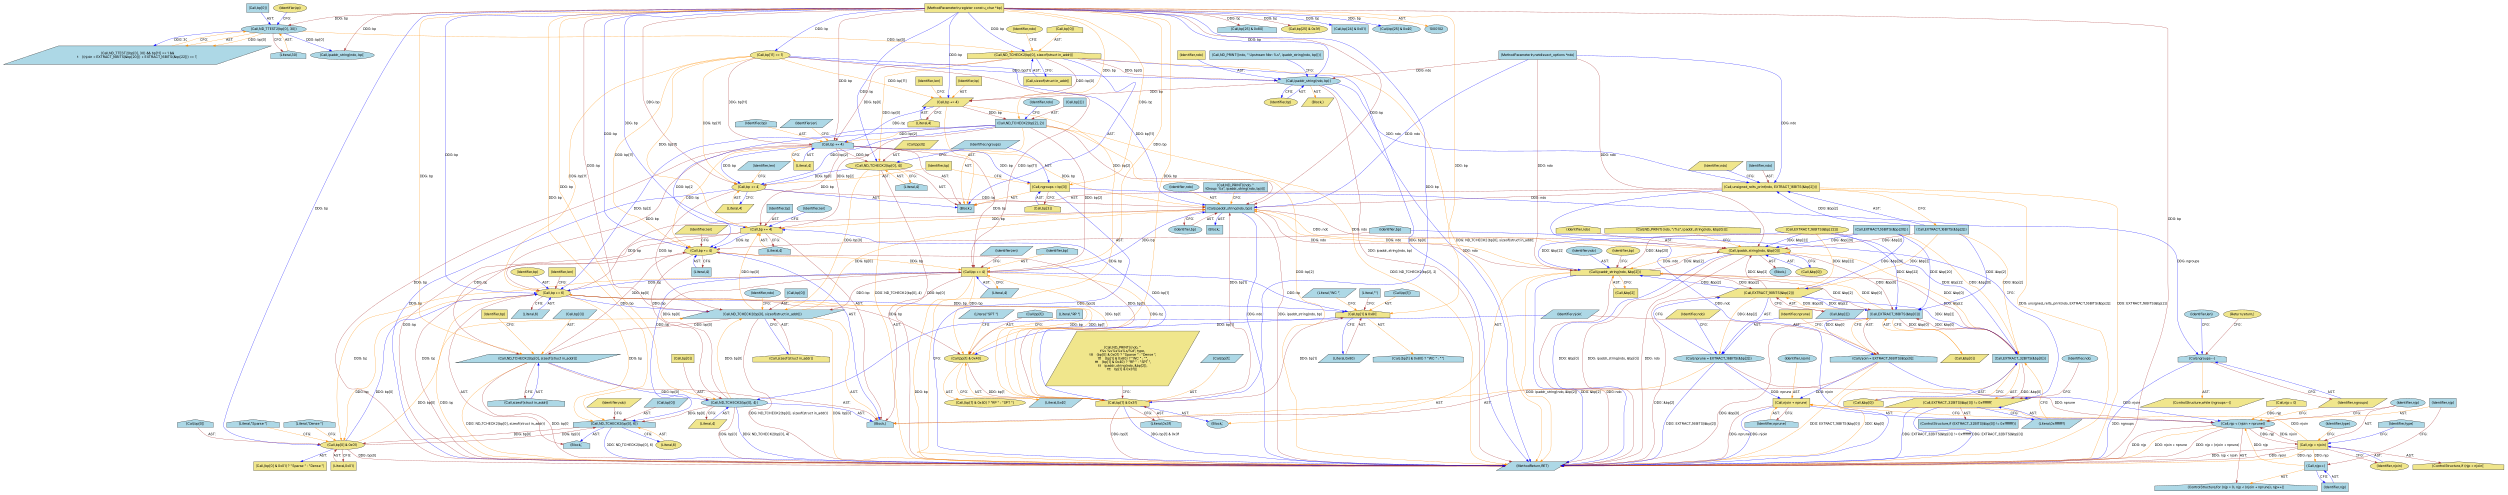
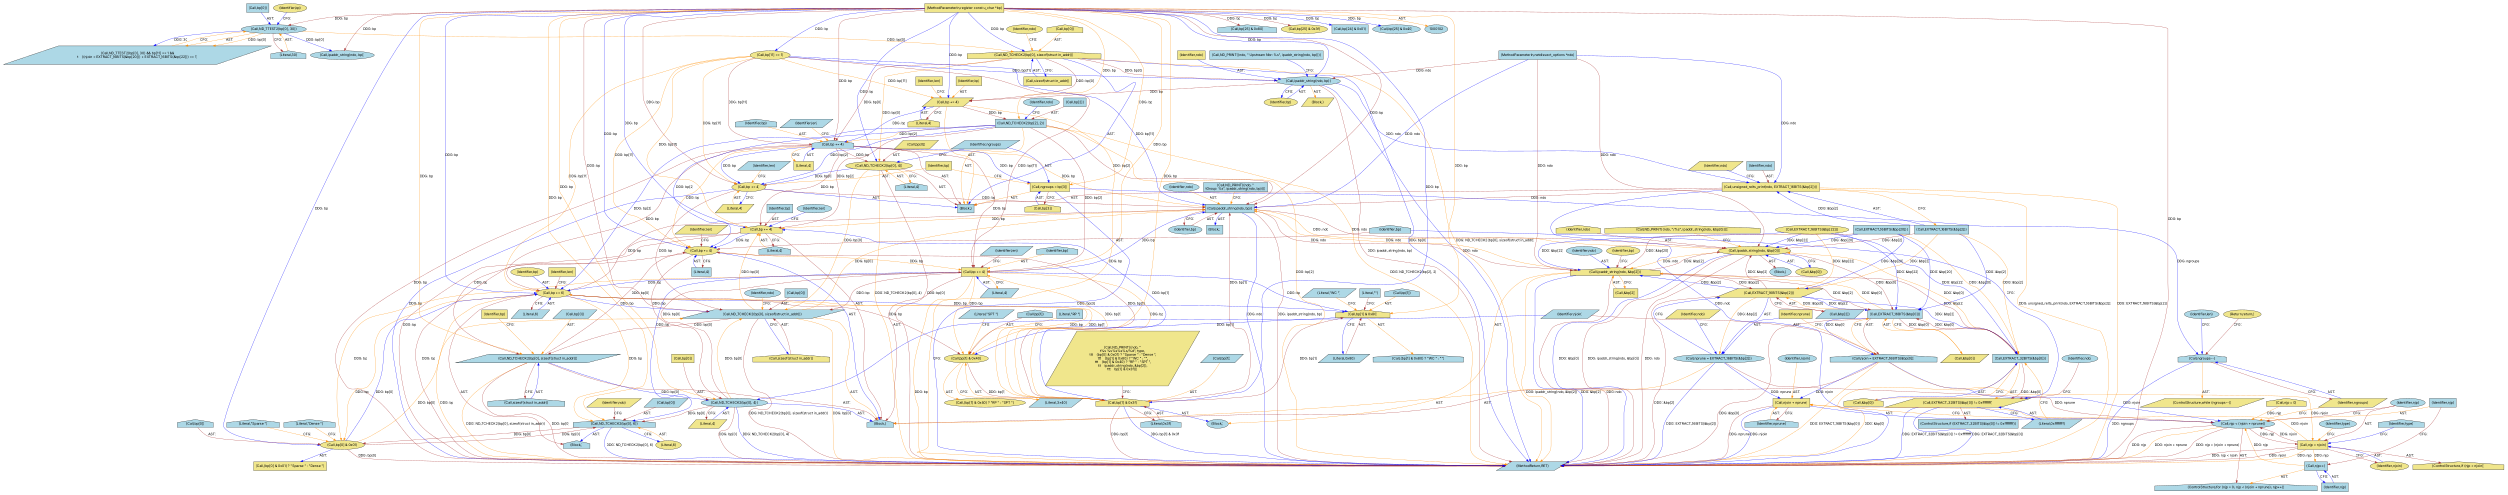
edge "(Call,njoin = EXTRACT_16BITS(&bp[0]))" -> "(Call,njp < njoin)": added, label "DDG: njoin"
node "(Literal,0x40)": label "(Literal,0x40)" -> "(Literal,3x40)"
node "(Literal,0x01)": removed
